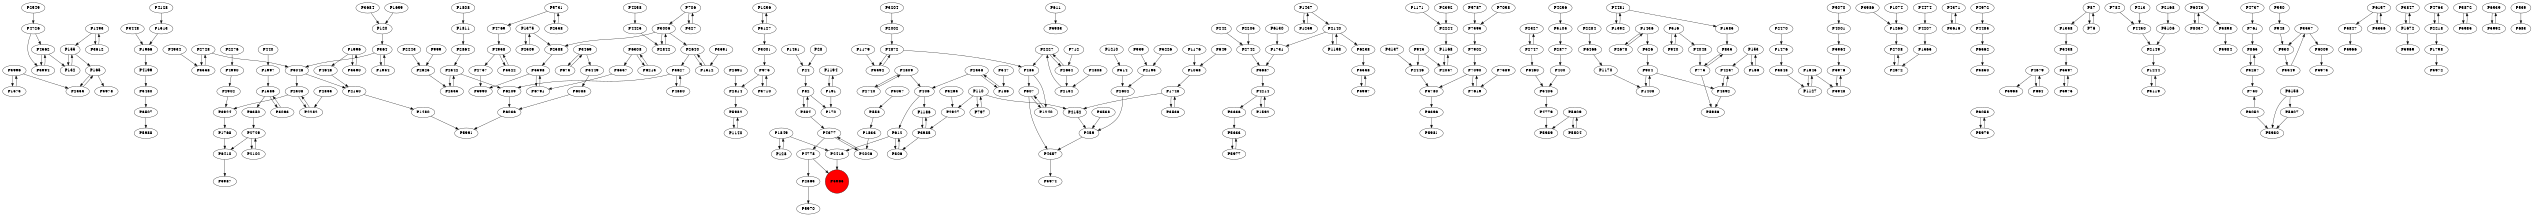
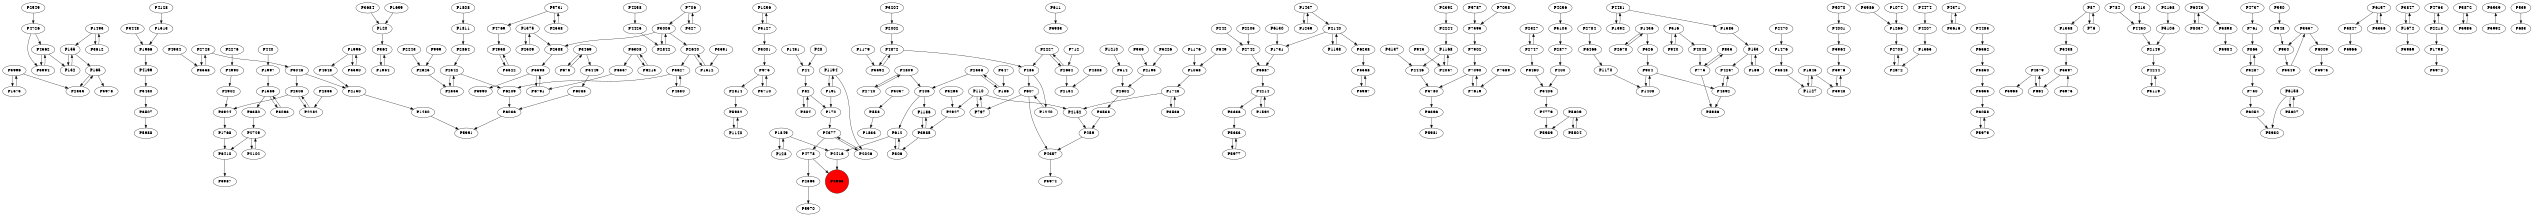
node "P1171": removed
node "P4972": removed
edge "P6539" -> "P5992": removed
node "P2284": label "P2284" -> "P2784"
edge "P1585" -> "P835": now "P1585" -> "P153"
edge "P945" -> "P2446": now "P1168" -> "P2446"
edge "P364" -> "P3048": removed
node "P2757": removed
node "P2691": removed
node "P1244": label "P1244" -> "P4244"
edge "P2134" -> "P2227": removed
edge "P5597" -> "P5975": now "P5597" -> "P664"
node "P5633": added
edge "P607" -> "P1240": now "P607" -> "P797"
edge "P6052" -> "P750": reversed
edge "P2602" -> "P259": now "P2602" -> "P3538"
edge "P884" -> "P4377": now "P170" -> "P4377"
edge "P5607" -> "P5980": now "P5607" -> "P6158"
edge "P1833" -> "P2026": now "P1194" -> "P2026"
